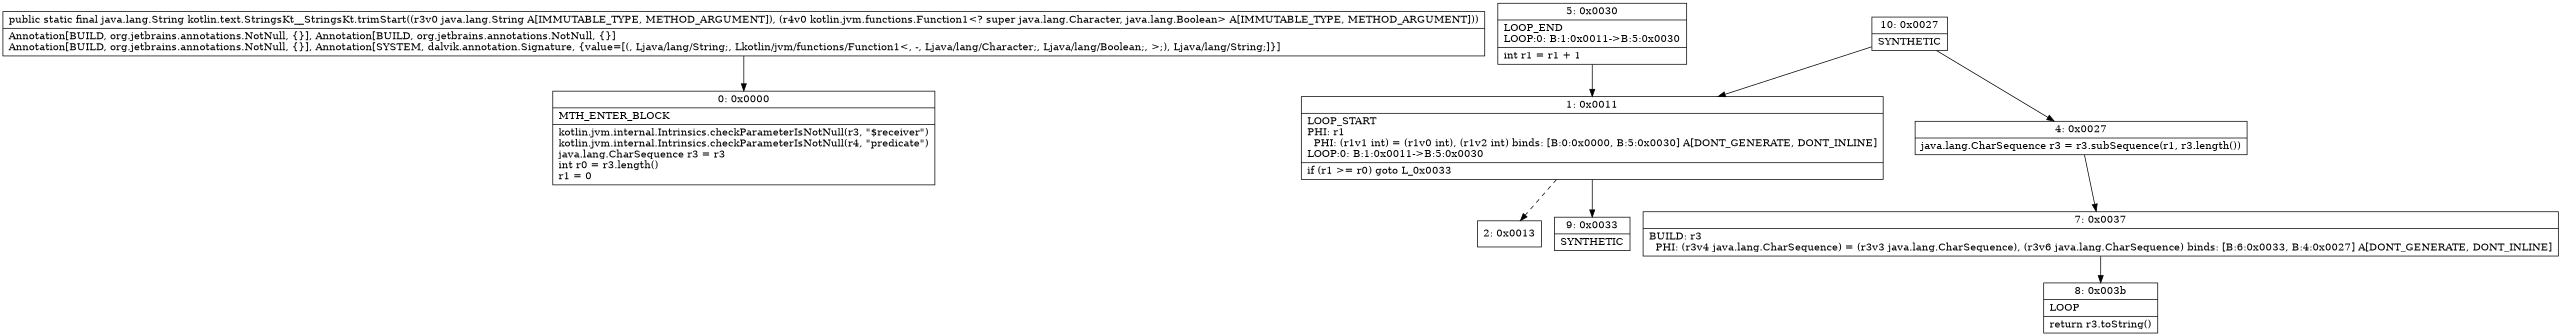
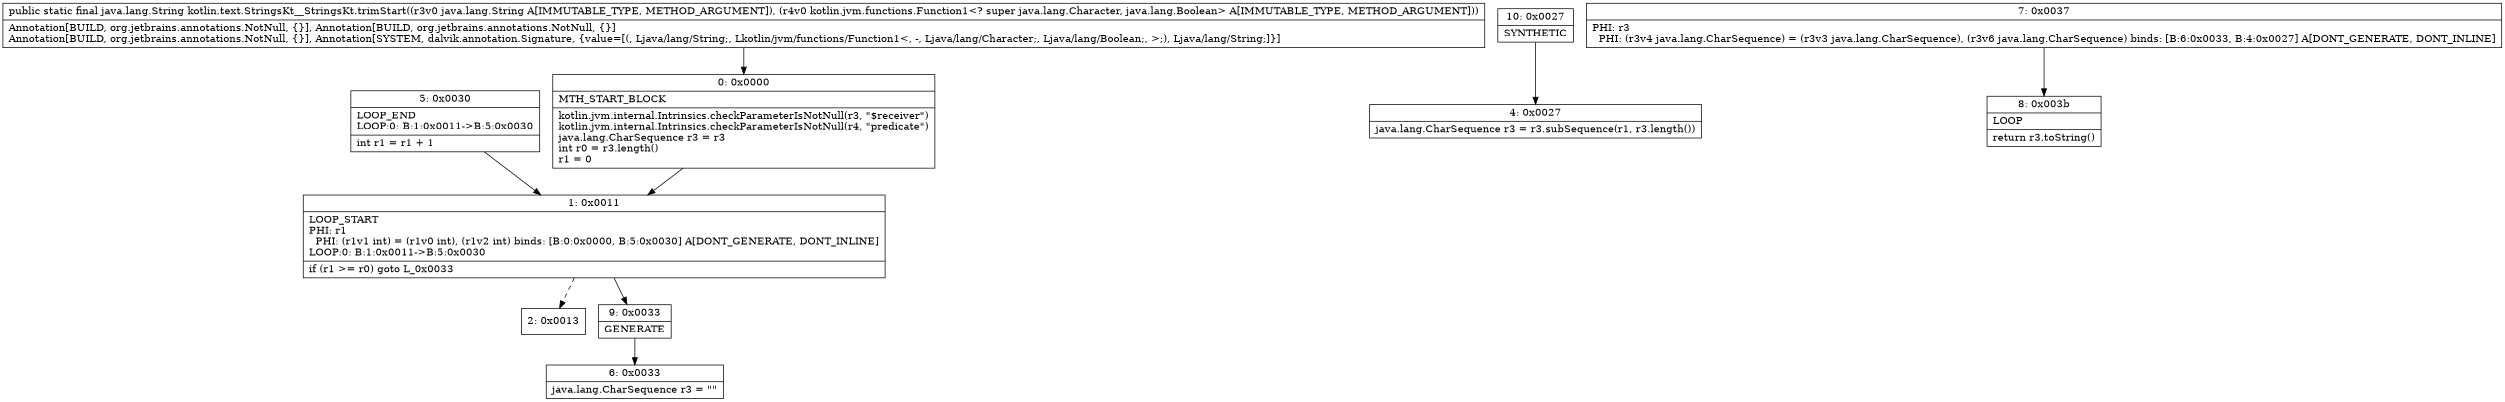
edge "10: 0x0027" -> "1: 0x0011": now "0: 0x0000" -> "1: 0x0011"
node "0: 0x0000": text "MTH_ENTER_BLOCK" -> "MTH_START_BLOCK"
edge "4: 0x0027" -> "7: 0x0037": removed
node "7: 0x0037": text "BUILD: r3" -> "PHI: r3"
node "9: 0x0033": text "SYNTHETIC" -> "GENERATE"
node "6: 0x0033": added
